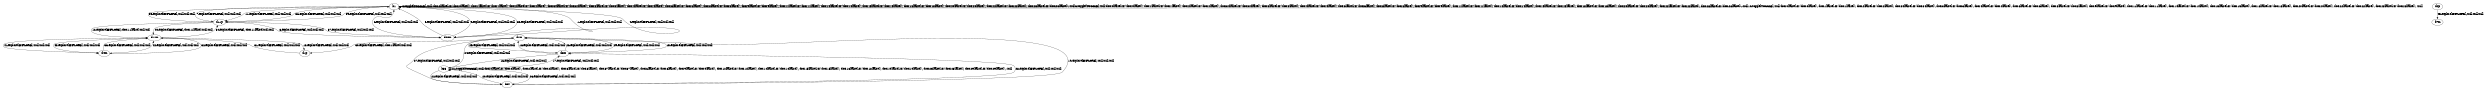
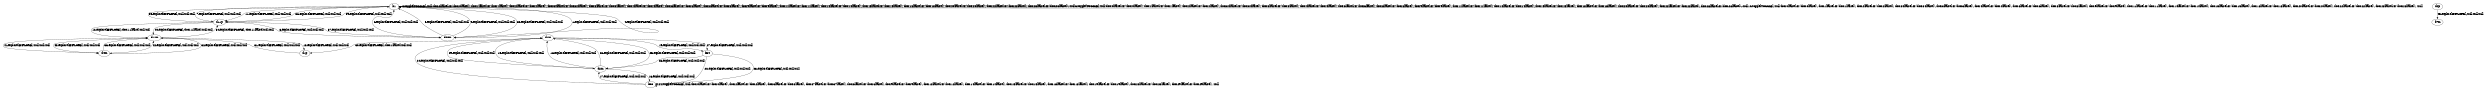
edge "b33" -> "b34": removed, label "22-explore[EXPLORE];/null/null/null"
